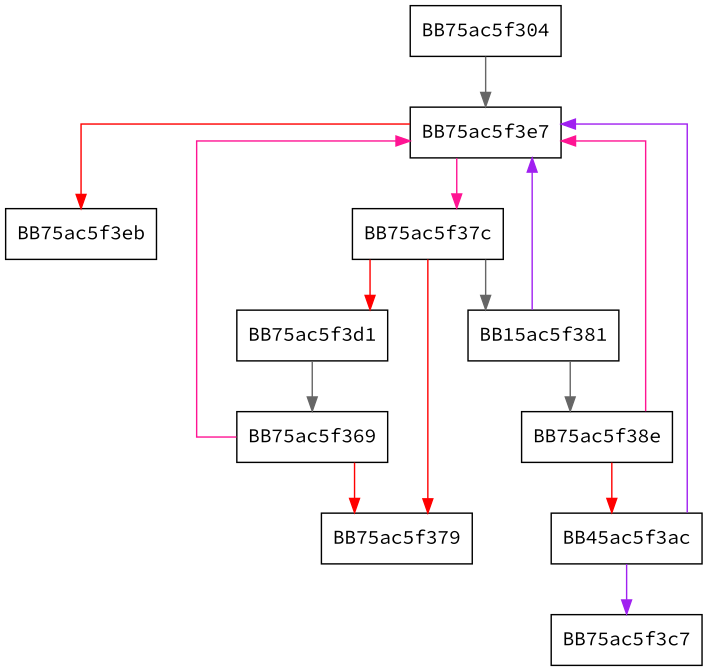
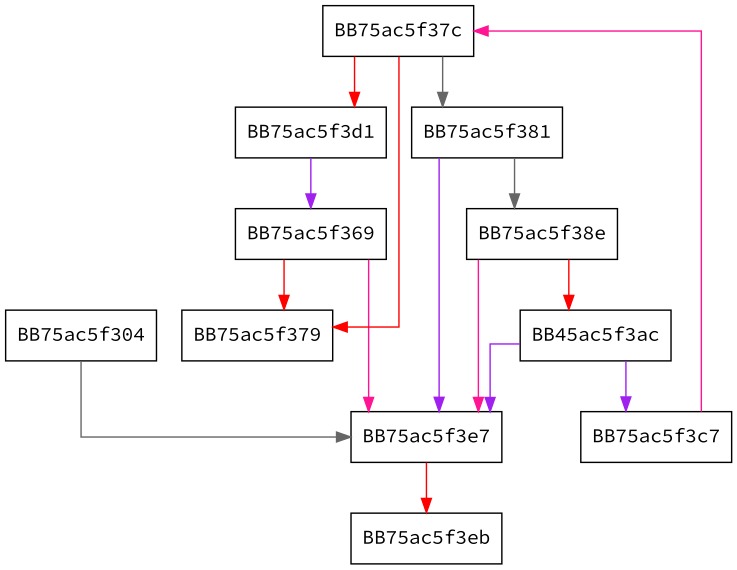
edge "BB75ac5f3e7" -> "BB75ac5f37c": now "BB75ac5f3c7" -> "BB75ac5f37c"
node "BB15ac5f381": label "BB15ac5f381" -> "BB75ac5f381"
edge "BB75ac5f3d1" -> "BB75ac5f369": color gray40 -> purple
